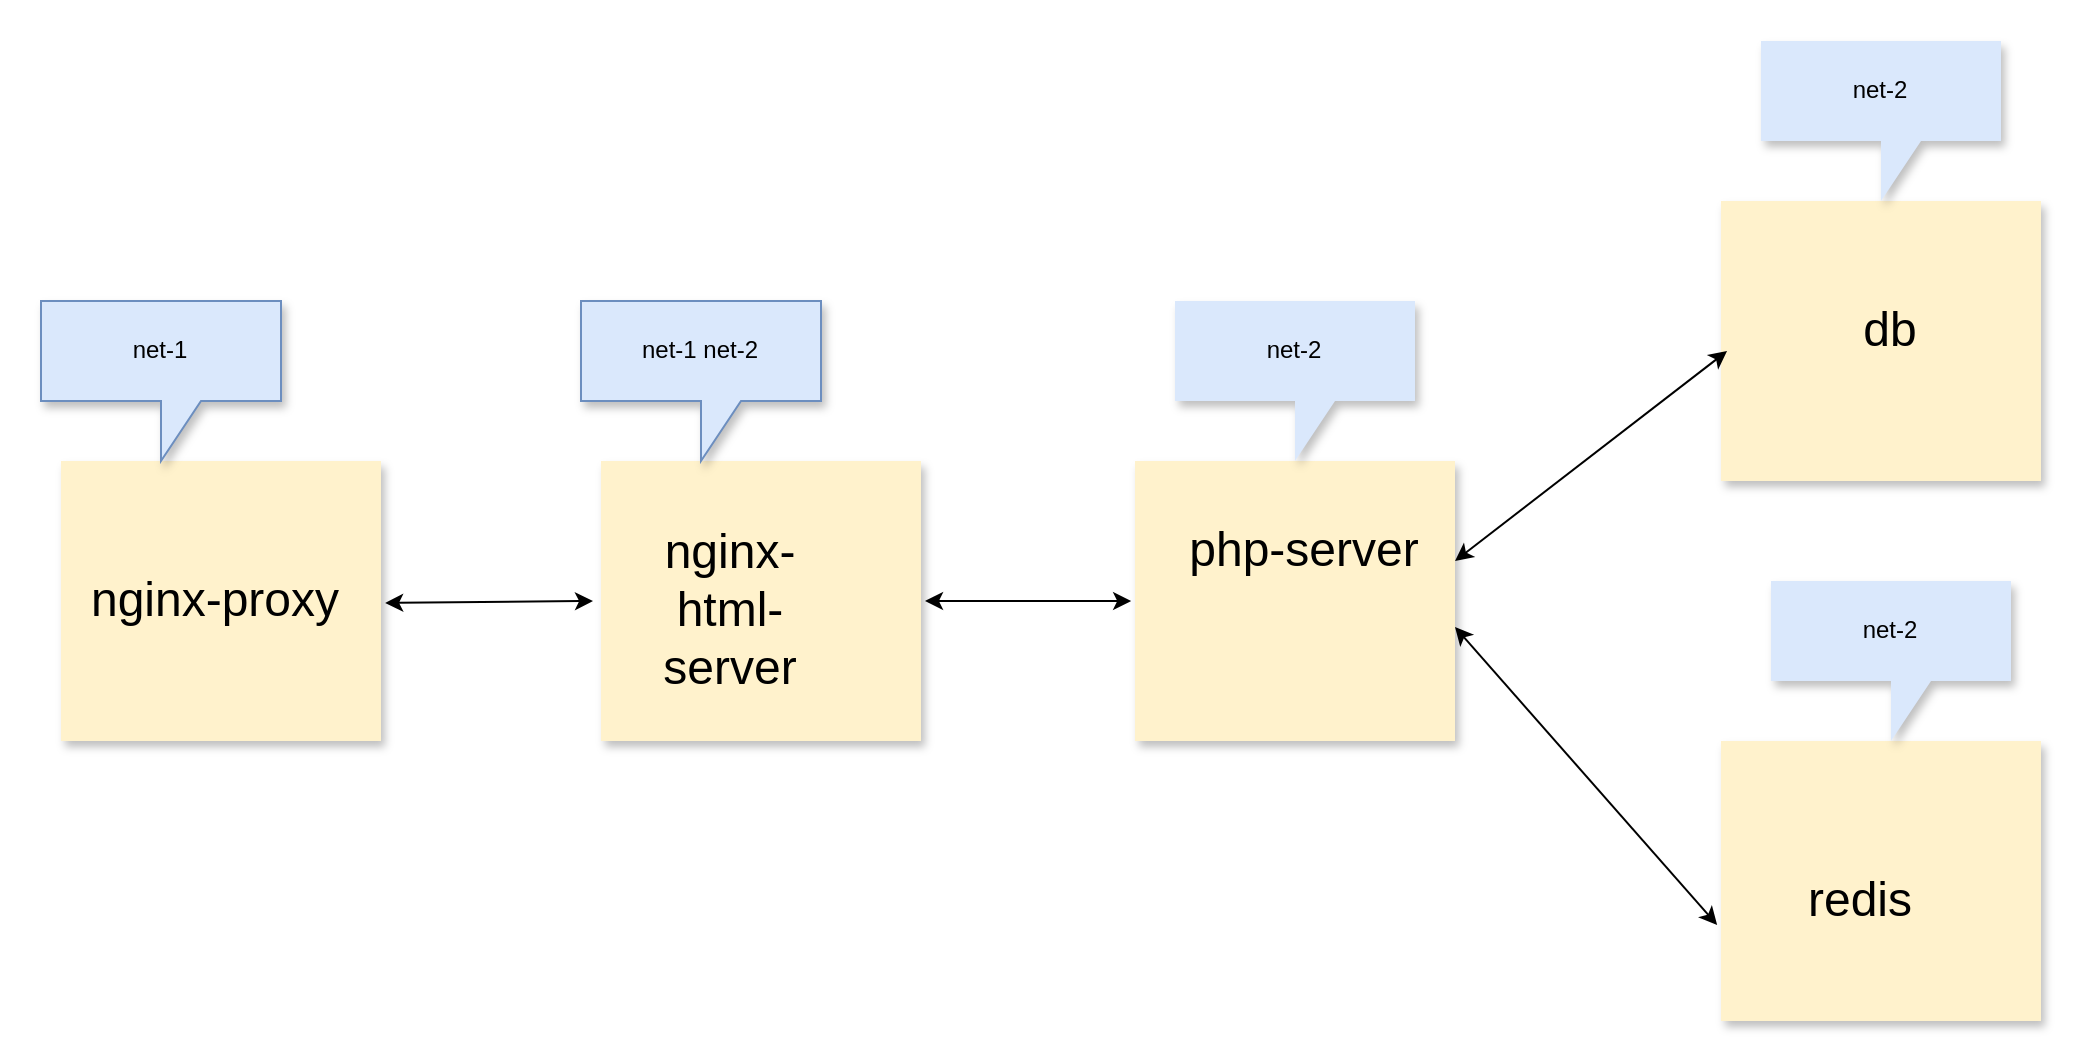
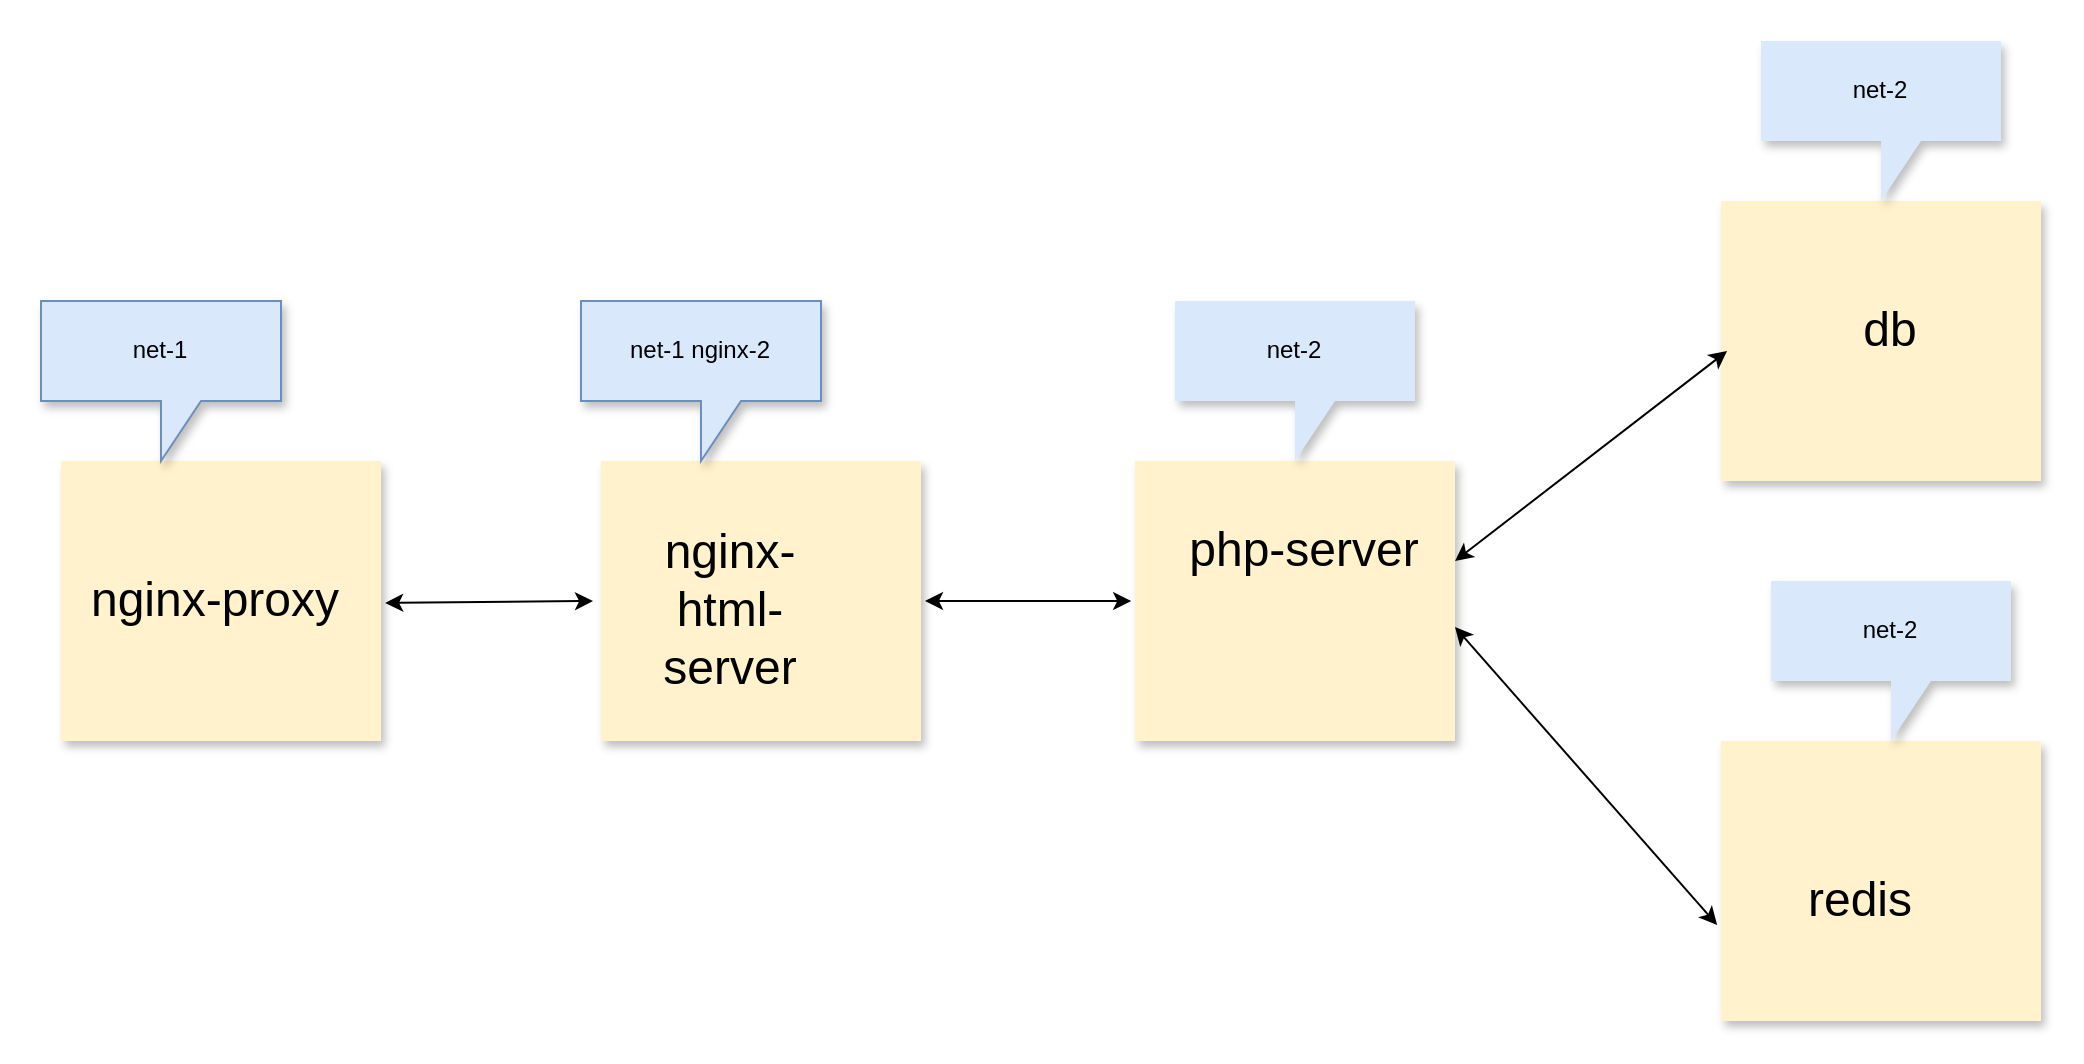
node "net-1 net-2": label "net-1 net-2" -> "net-1 nginx-2"
